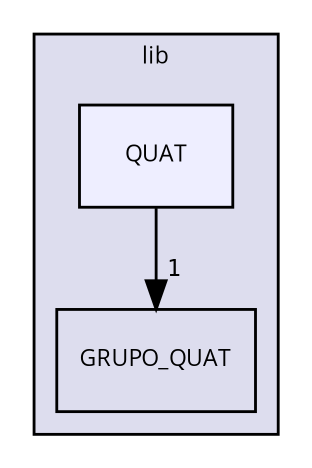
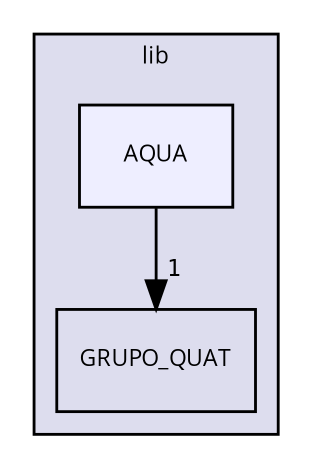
node "QUAT": label "QUAT" -> "AQUA"
